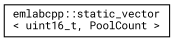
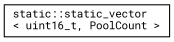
node "emlabcpp::static_vector < uint16_t, PoolCount >": label "emlabcpp::static_vector < uint16_t, PoolCount >" -> "static::static_vector < uint16_t, PoolCount >"
